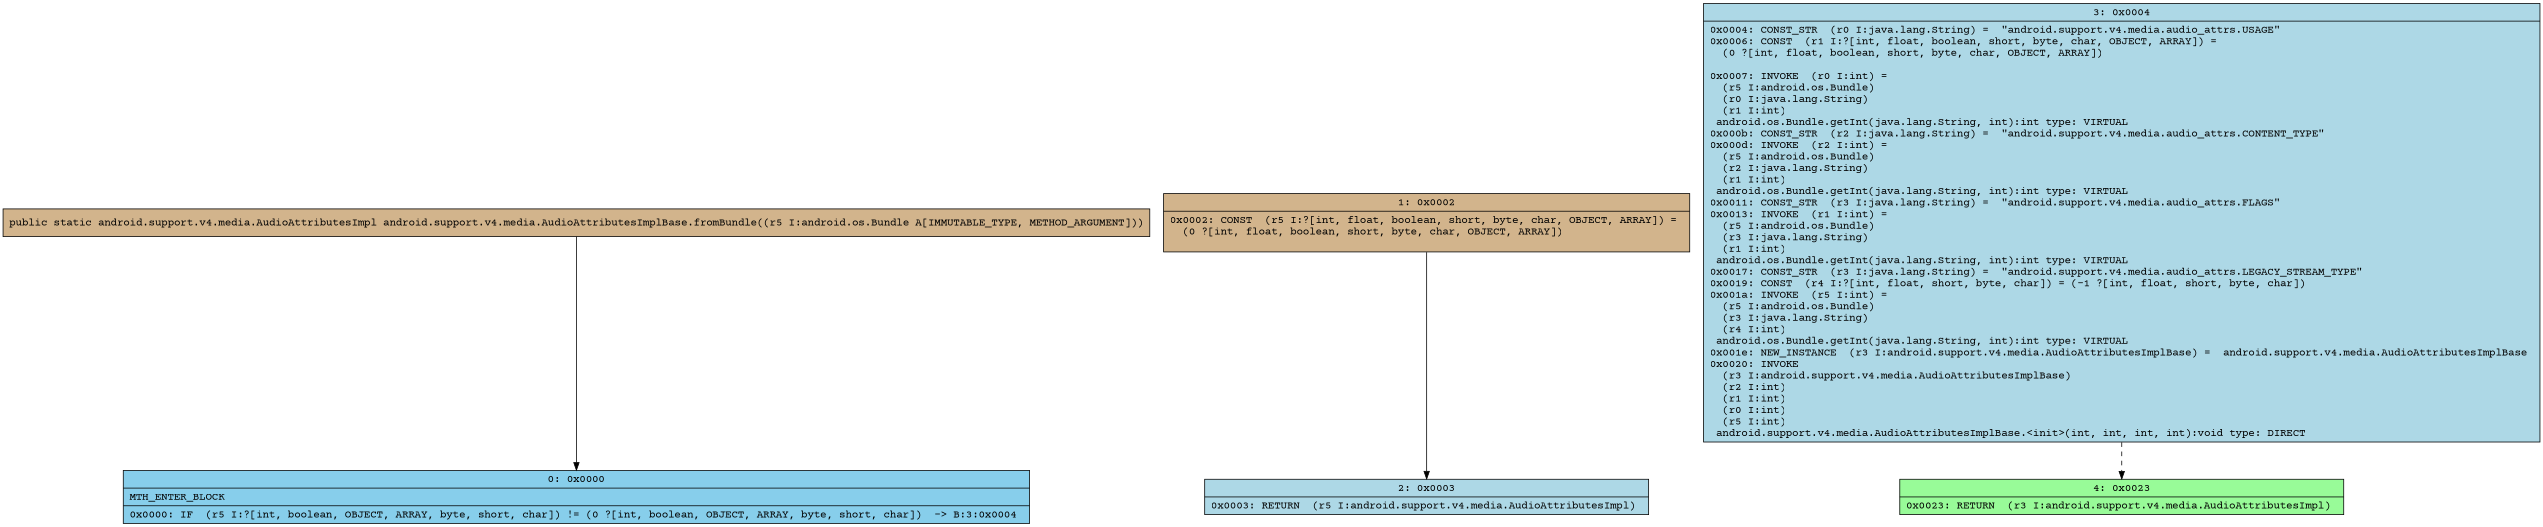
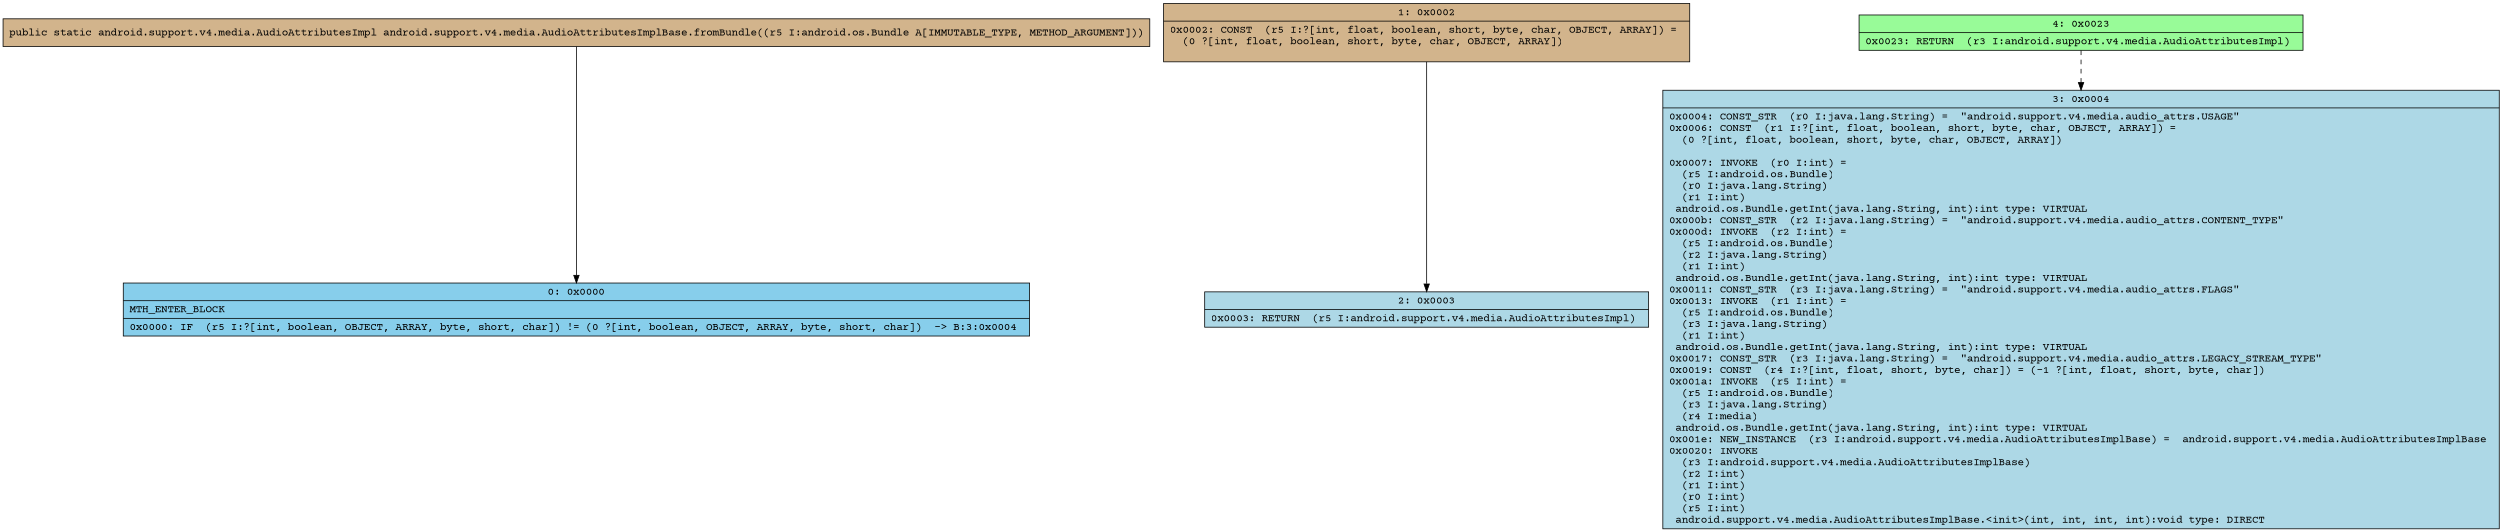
node "3: 0x0004": text "(r4 I:int)" -> "(r4 I:media)"
edge "3: 0x0004" -> "4: 0x0023": reversed
